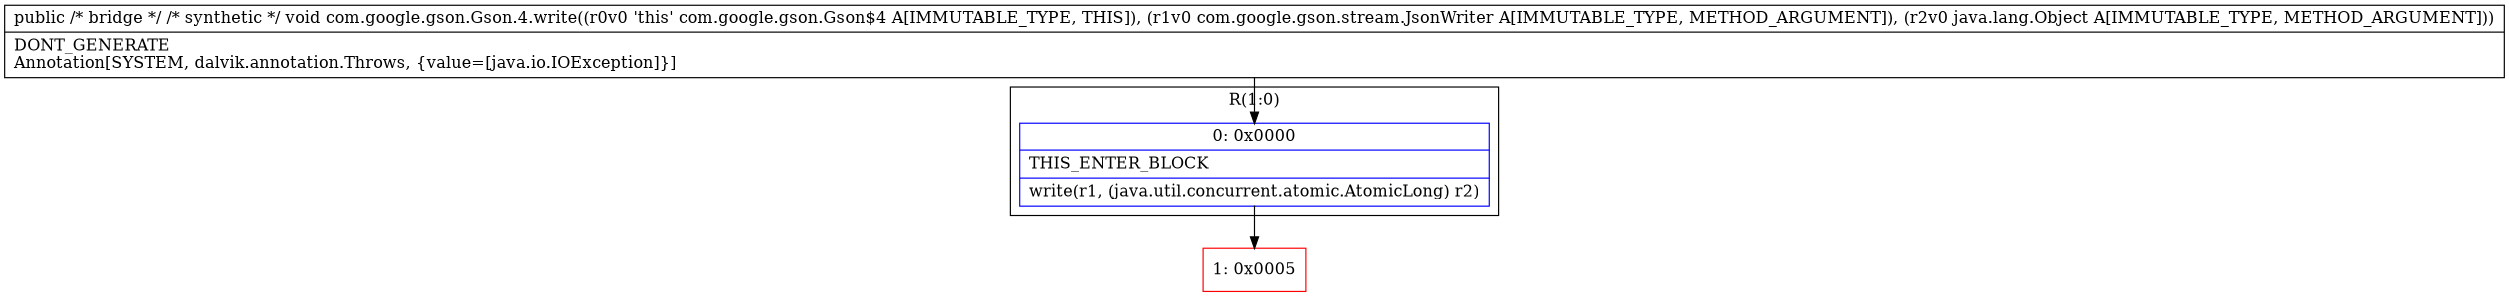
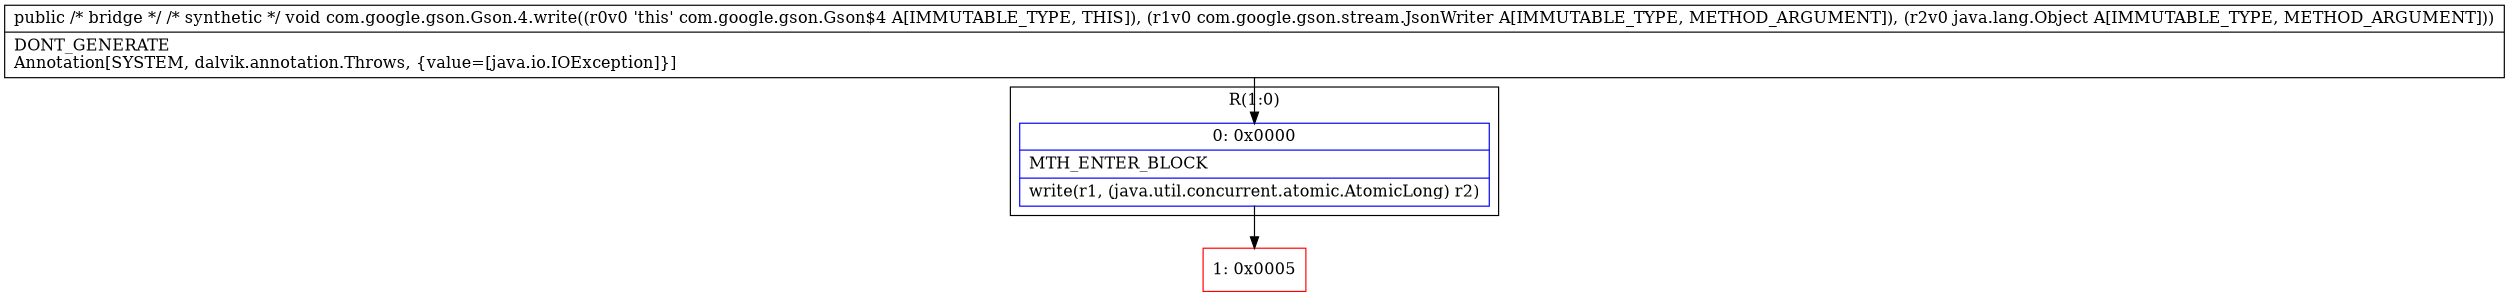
node "0: 0x0000": text "THIS_ENTER_BLOCK" -> "MTH_ENTER_BLOCK"
